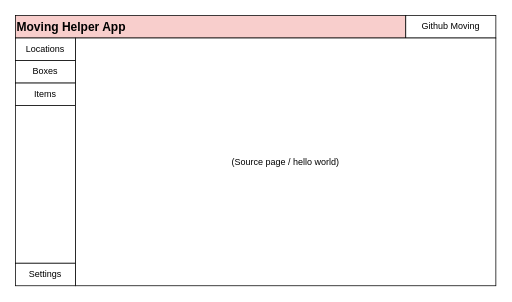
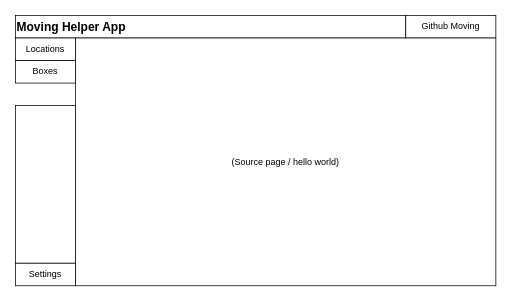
node "Moving Helper App": fillcolor #f8cecc -> #ffffff
node "Items": removed
